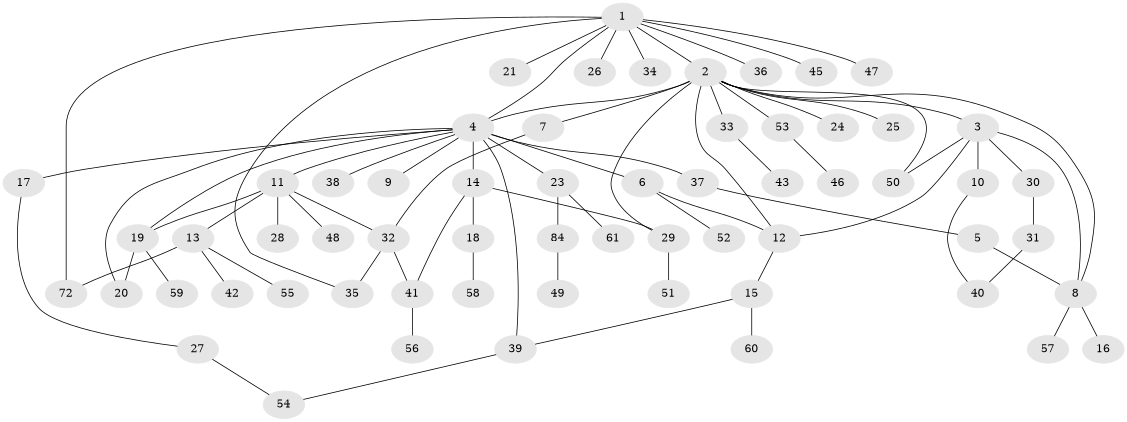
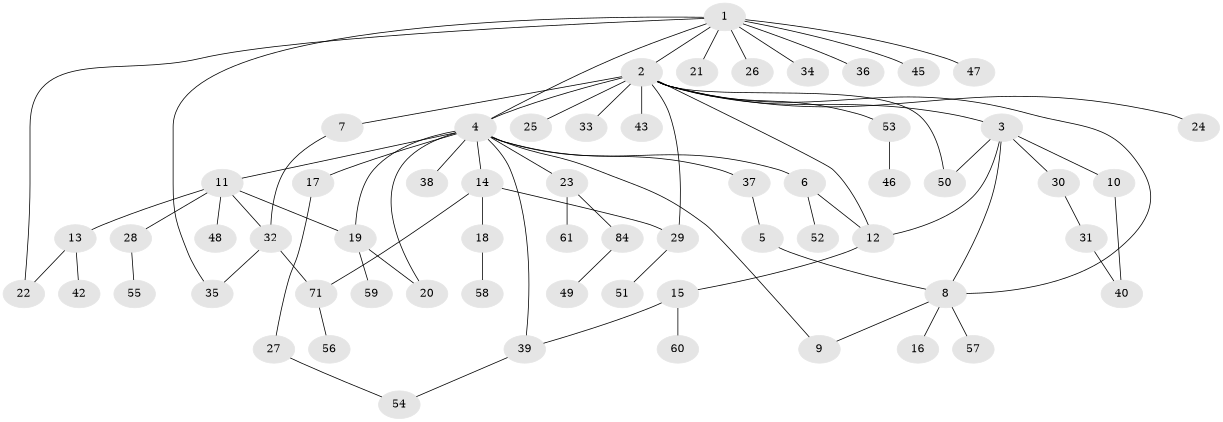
edge "33" -- "43": now "2" -- "43"
edge "13" -- "55": now "28" -- "55"
node "72": label "72" -> "22"
node "41": label "41" -> "71"
edge "8" -- "9": added
